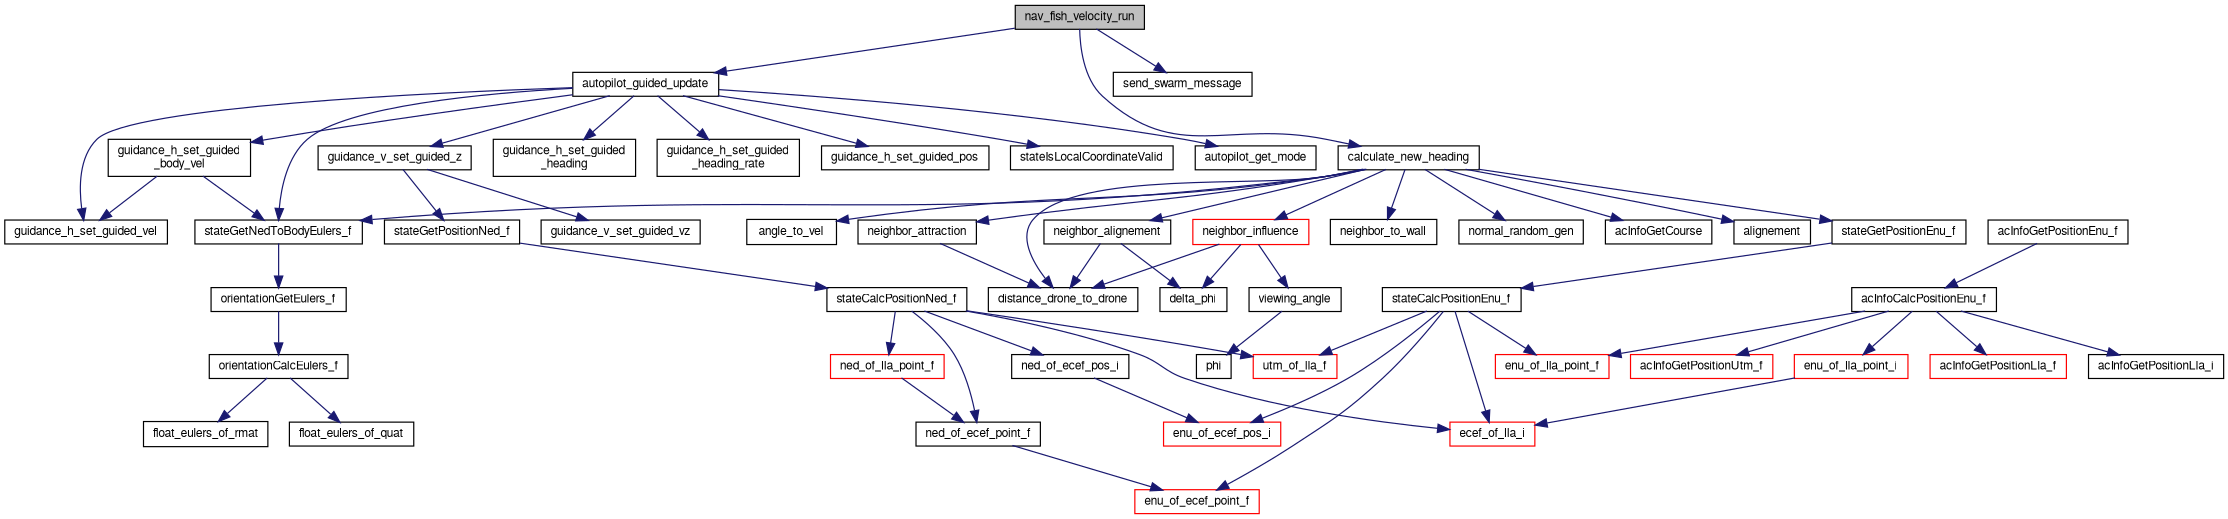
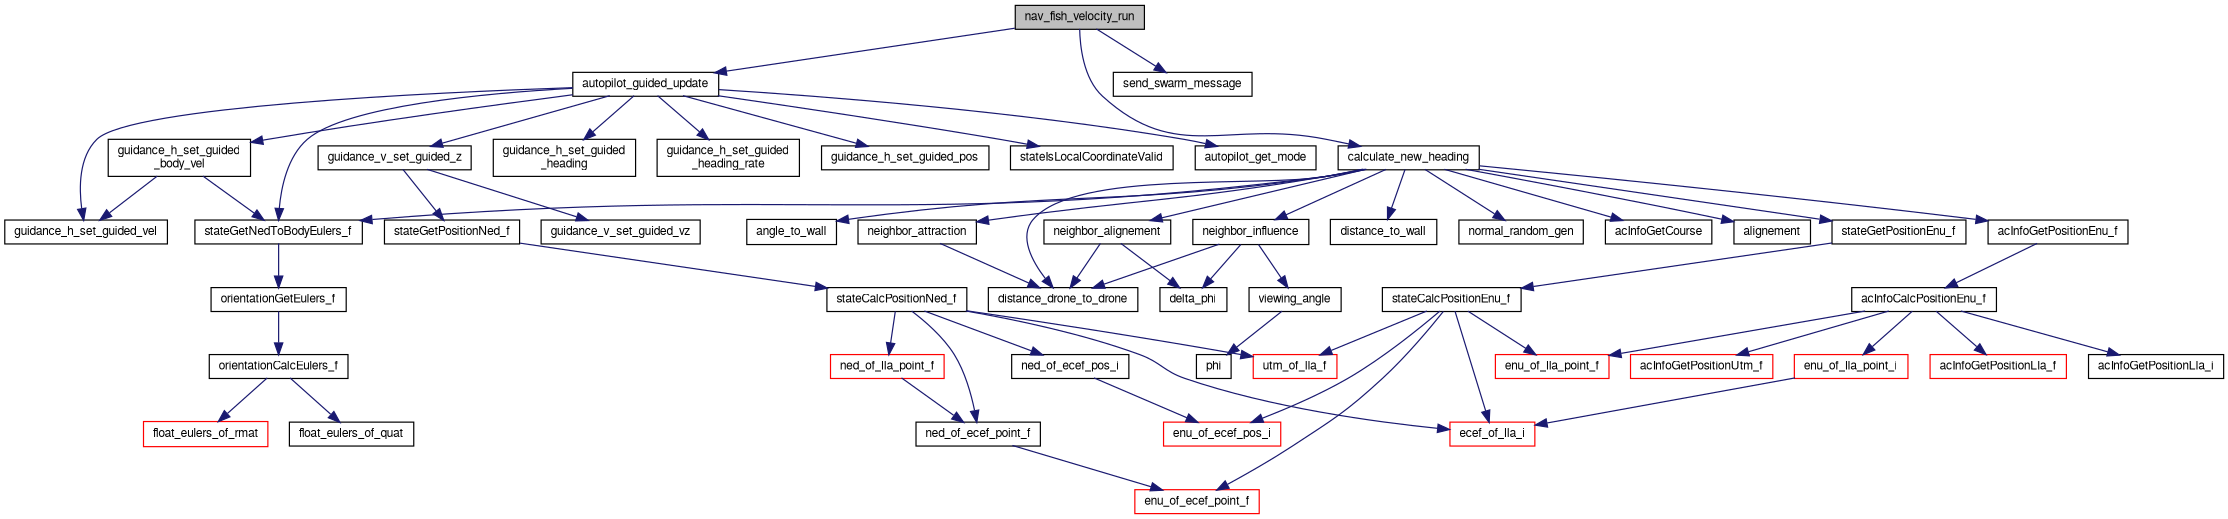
edge "calculate_new_heading" -> "acInfoGetPositionEnu_f": added
node "angle_to_vel": label "angle_to_vel" -> "angle_to_wall"
node "neighbor_influence": color red -> black
node "neighbor_to_wall": label "neighbor_to_wall" -> "distance_to_wall"
node "float_eulers_of_rmat": color black -> red
